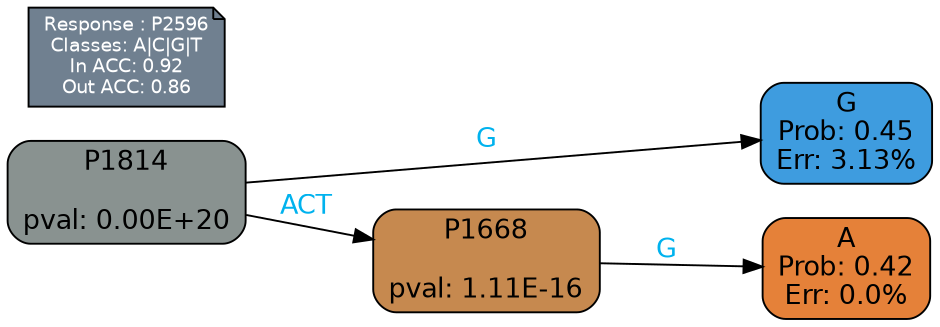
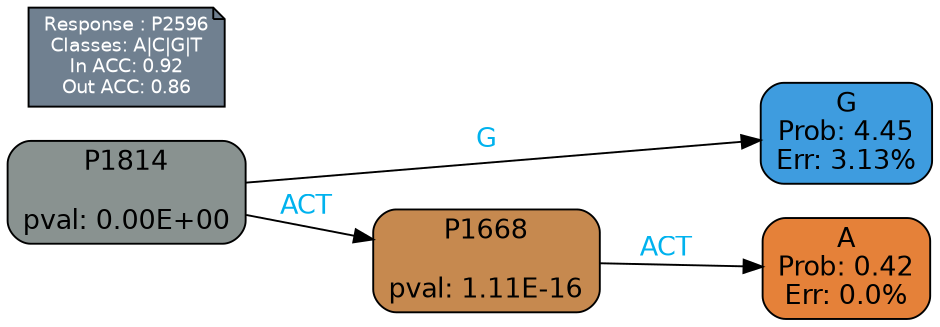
node "G Prob: 0.45 Err: 3.13%": label "G Prob: 0.45 Err: 3.13%" -> "G Prob: 4.45 Err: 3.13%"
node "P1814 pval: 0.00E+20": label "P1814 pval: 0.00E+20" -> "P1814 pval: 0.00E+00"
edge "P1668 pval: 1.11E-16" -> "A Prob: 0.42 Err: 0.0%": label "G" -> "ACT"
